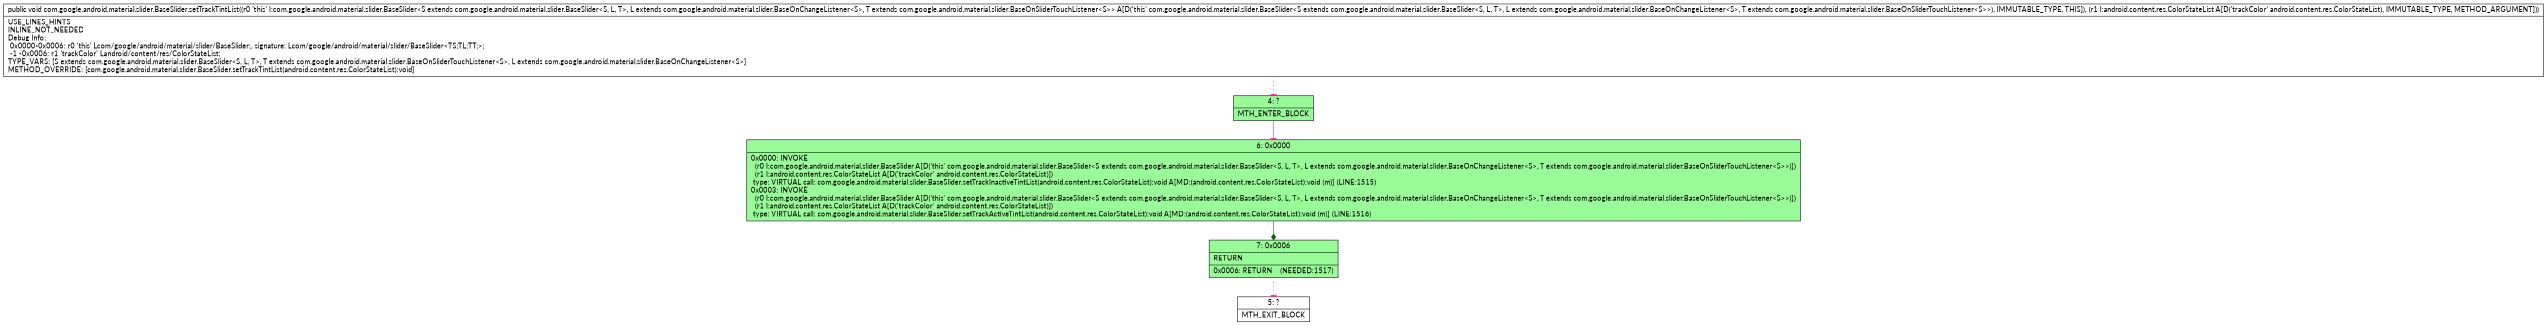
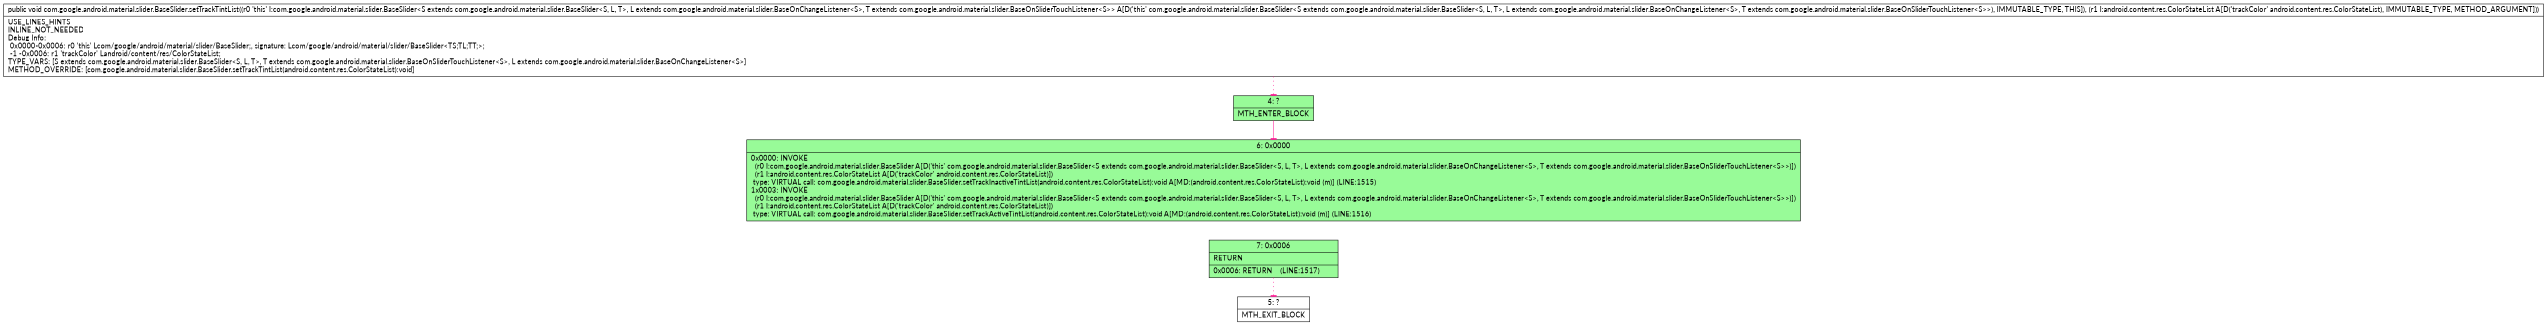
node "6: 0x0000": text "0x0003: INVOKE" -> "1x0003: INVOKE"
edge "6: 0x0000" -> "7: 0x0006": removed
node "7: 0x0006": text "0x0006: RETURN    (NEEDED:1517)" -> "0x0006: RETURN    (LINE:1517)"
